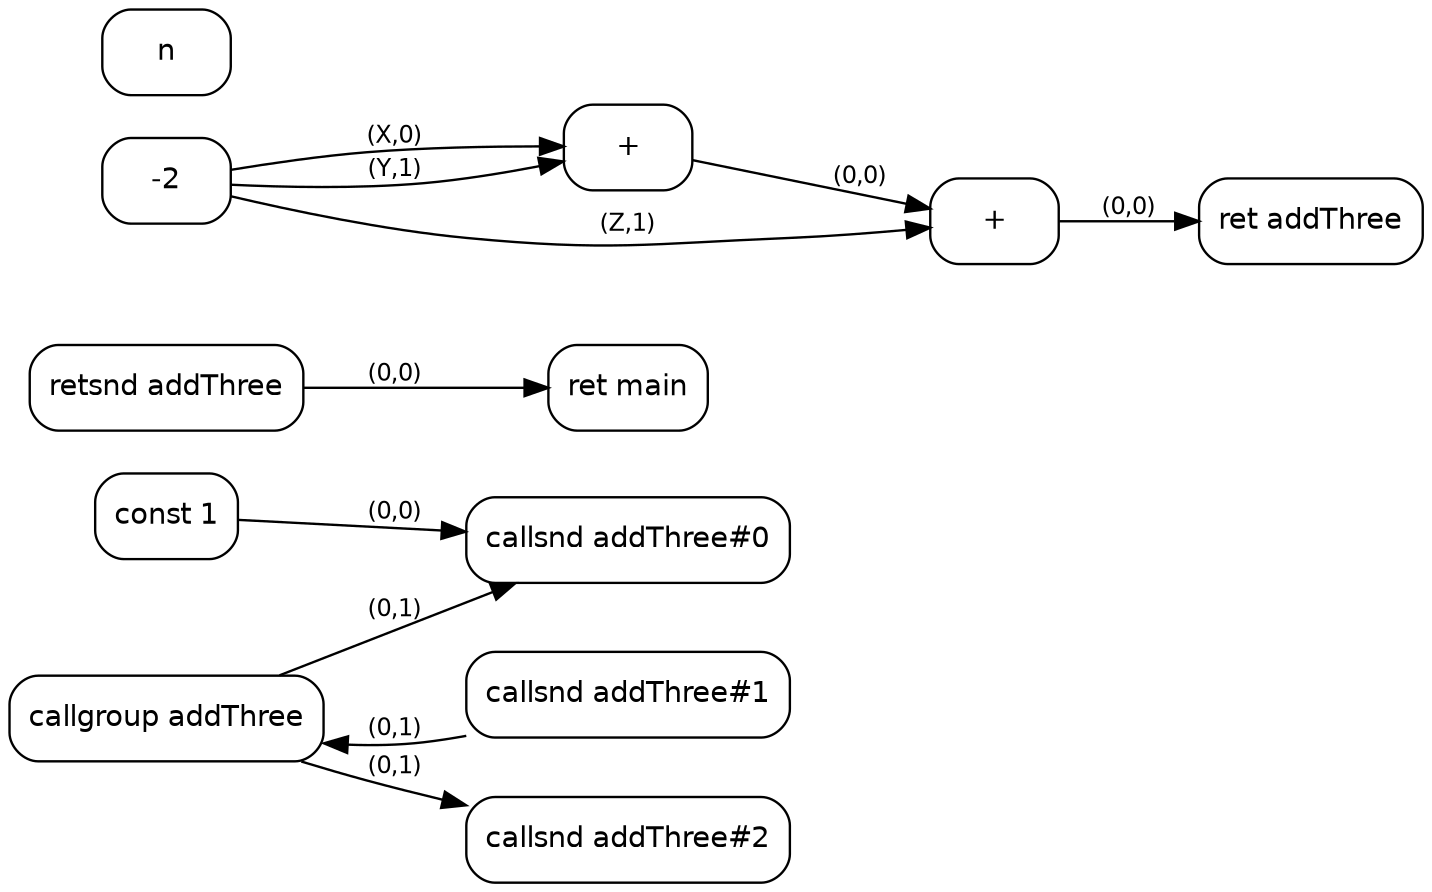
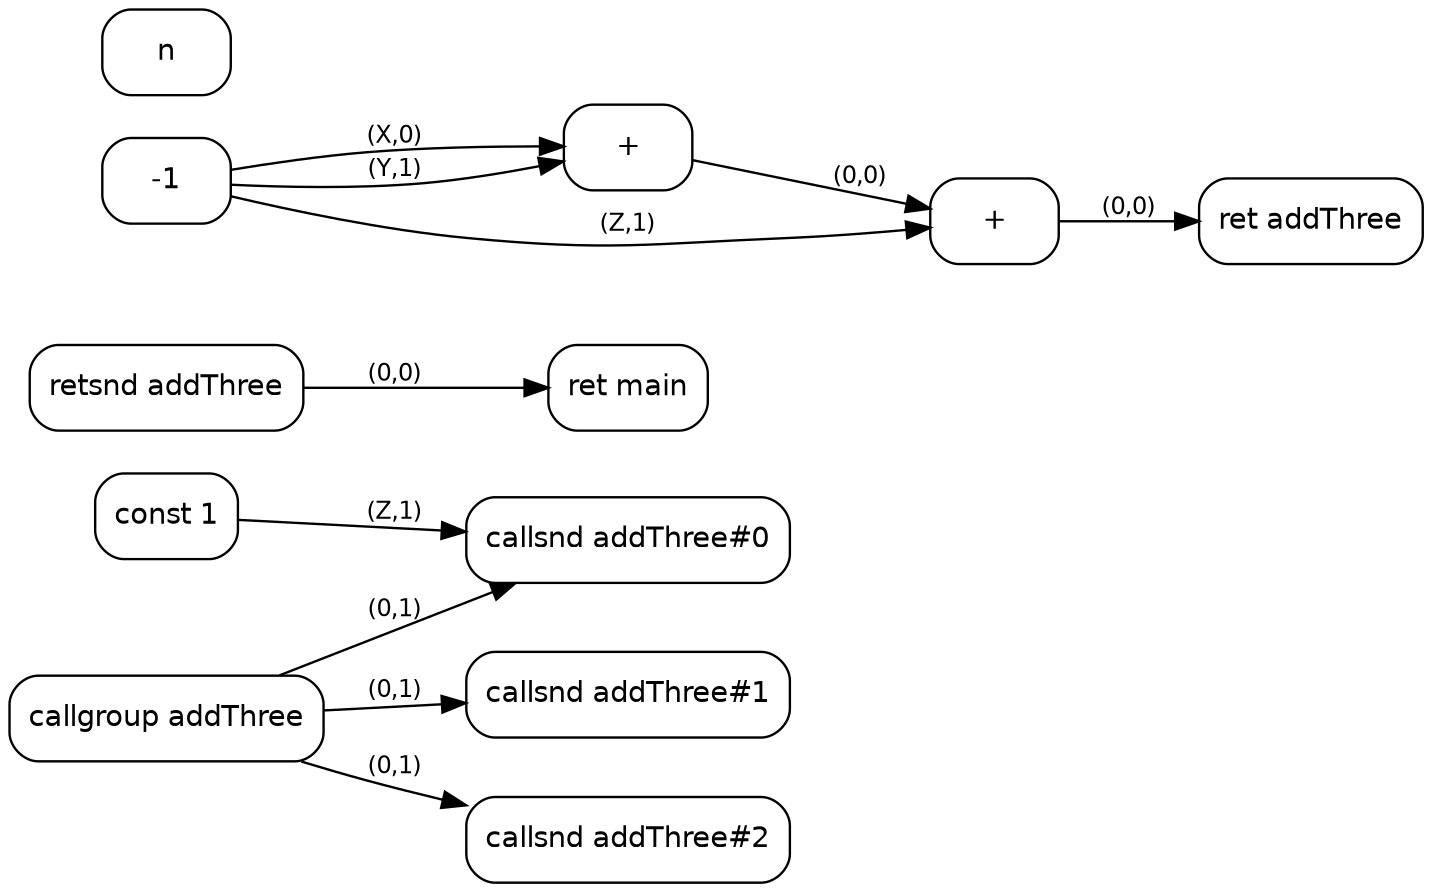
node "-2": label "-2" -> "-1"
edge "const 1" -> "callsnd addThree#0": label "(0,0)" -> "(Z,1)"
edge "callsnd addThree#1" -> "callgroup addThree": reversed
